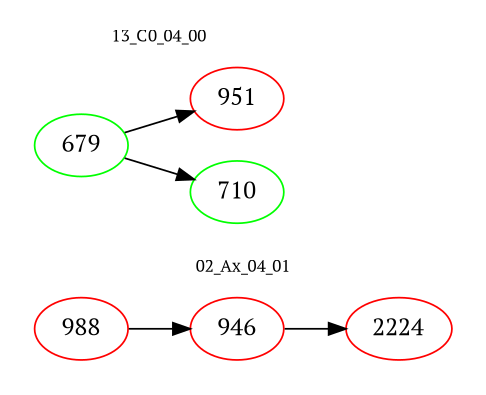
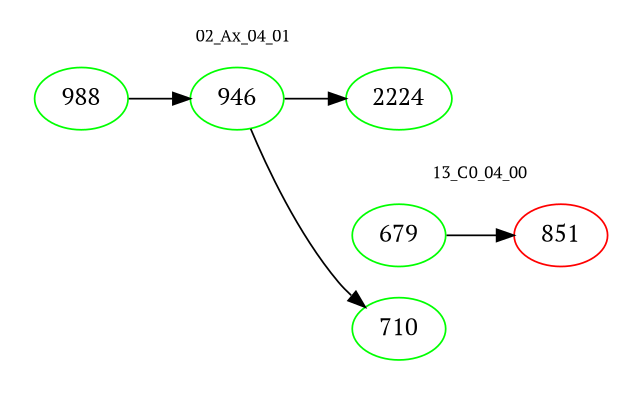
node "951": label "951" -> "851"
edge "679" -> "710": now "946" -> "710"
node "988": color red -> green
node "946": color red -> green
node "2224": color red -> green
